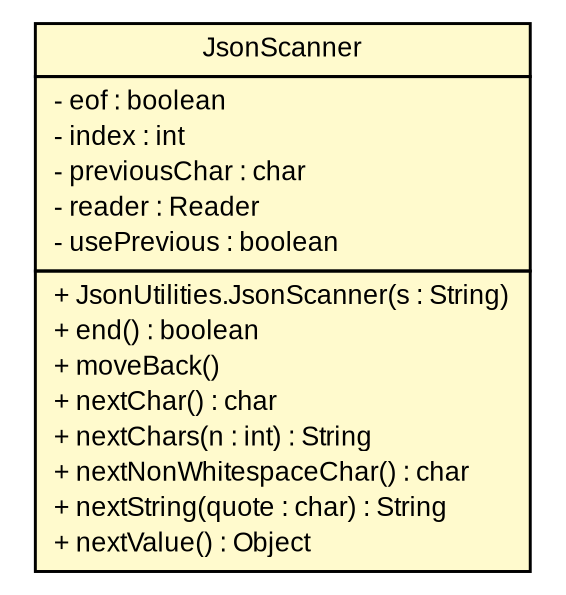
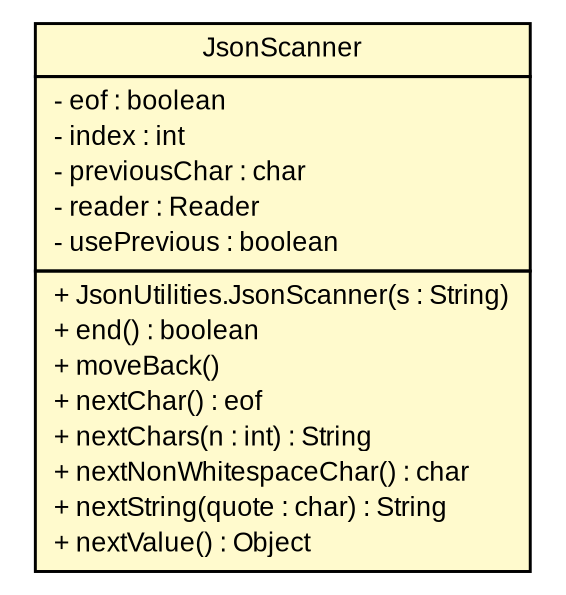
node "JsonScanner": text "+ nextChar() : char" -> "+ nextChar() : eof"
